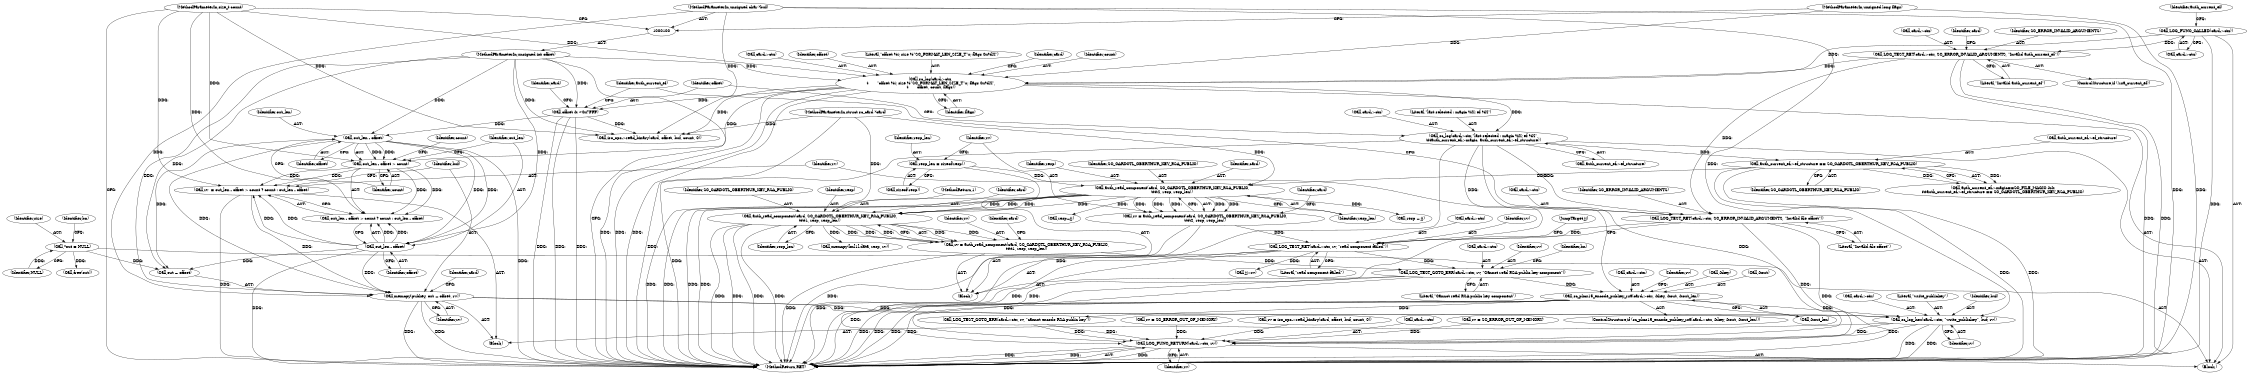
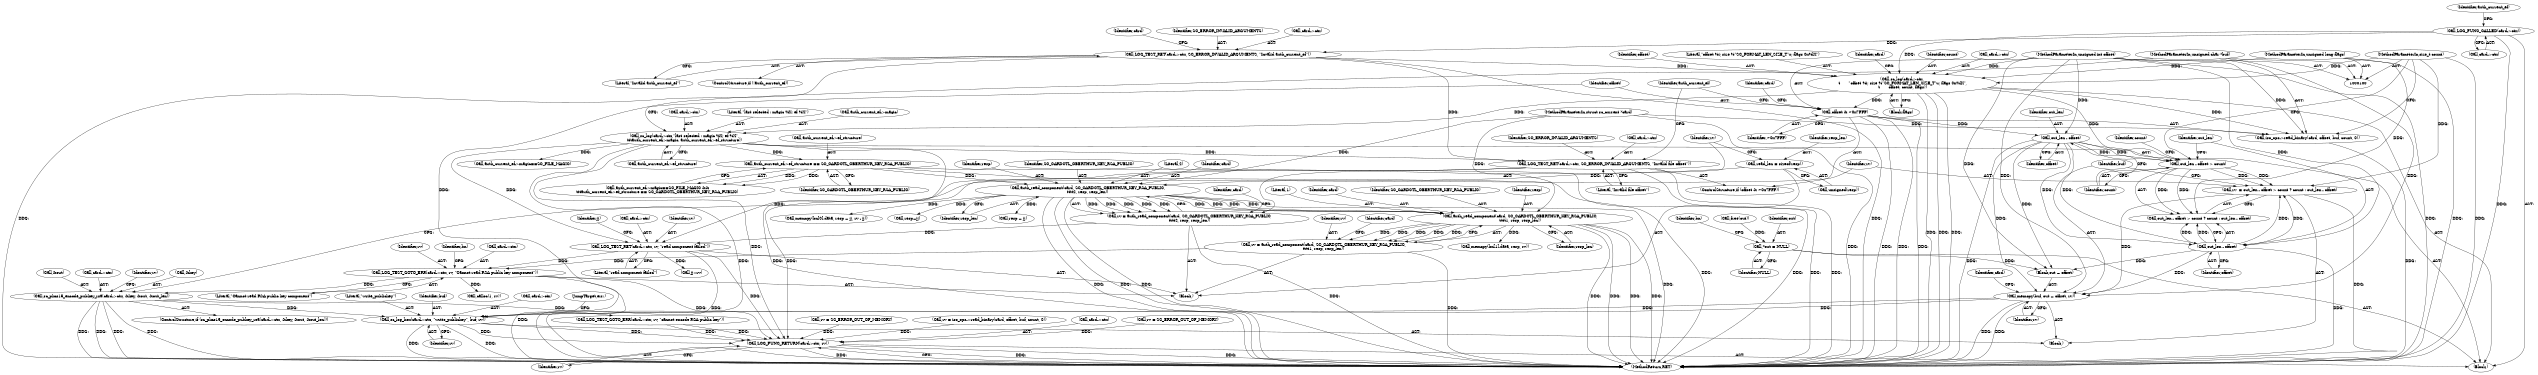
edge "(MethodParameterIn,size_t count)" -> "1000100": label "CFG: " -> "AST: "
edge "(MethodParameterIn,unsigned long flags)" -> "1000100": label "CFG: " -> "AST: "
edge "1000100" -> "(MethodParameterIn,unsigned int offset)": reversed
edge "(MethodParameterIn,size_t count)" -> "(Call,iso_ops->read_binary(card, offset, buf, count, 0))": label "DDG: " -> "CFG: "
edge "(MethodParameterIn,unsigned char *buf)" -> "(Call,iso_ops->read_binary(card, offset, buf, count, 0))": label "DDG: " -> "AST: "
edge "(MethodParameterIn,size_t count)" -> "(Call,out_len - offset > count)": label "DDG: " -> "CFG: "
edge "(MethodParameterIn,unsigned int offset)" -> "(Call,offset & ~0x7FFF)": label "DDG: " -> "AST: "
node "(ControlStructure,if (!rsa_current_ef))": label "(ControlStructure,if (!rsa_current_ef))" -> "(ControlStructure,if (!auth_current_ef))"
node "(MethodParameterIn,struct sc_card *card)": label "(MethodParameterIn,struct sc_card *card)" -> "(MethodParameterIn,struct sc_current *card)"
node "(Call,auth_current_ef->magic)": added
node "(Identifier,flags)": label "(Identifier,flags)" -> "(Block,flags)"
edge "(Call,offset & ~0x7FFF)" -> "(Call,iso_ops->read_binary(card, offset, buf, count, 0))": label "DDG: " -> "AST: "
node "(Identifier,~0x7FFF)": added
edge "(MethodParameterIn,size_t count)" -> "(Call,out_len - offset > count ? count : out_len - offset)": now "(MethodParameterIn,unsigned long flags)" -> "(Call,out_len - offset > count ? count : out_len - offset)"
node "(Call,auth_current_ef->magic==SC_FILE_MAGIC)": added
node "(Call,resp_len = sizeof(resp))": label "(Call,resp_len = sizeof(resp))" -> "(Call,read_len = sizeof(resp))"
node "(Literal,2)": added
edge "(MethodParameterIn,unsigned char *buf)" -> "(MethodReturn,RET)": now "(Call,iso_ops->read_binary(card, offset, buf, count, 0))" -> "(MethodReturn,RET)"
edge "(MethodParameterIn,size_t count)" -> "(MethodReturn,RET)": label "CFG: " -> "DDG: "
node "(Call,sizeof(resp))": label "(Call,sizeof(resp))" -> "(Call,unsigned(resp))"
node "(MethodReturn,1)": label "(MethodReturn,1)" -> "(Literal,1)"
node "(ControlStructure,if (offset & ~0x7FFF))": added
node "(Identifier,size)": label "(Identifier,size)" -> "(Identifier,out)"
edge "(MethodParameterIn,unsigned int offset)" -> "(MethodReturn,RET)": label "CFG: " -> "DDG: "
node "(Call,memcpy(bn[0].data, resp + jj, rv - jj))": added
node "(JumpTarget,jj)": label "(JumpTarget,jj)" -> "(Identifier,jj)"
edge "(Call,*out = NULL)" -> "(Call,free(out))": reversed
edge "(Identifier,NULL)" -> "(Call,*out = NULL)": label "DDG: " -> "AST: "
node "(Call,out + offset)": label "(Call,out + offset)" -> "(Block,out + offset)"
node "(Call,memcpy(pubkey, out + offset, rv))": label "(Call,memcpy(pubkey, out + offset, rv))" -> "(Call,memcpy(buf, out + offset, rv))"
node "(Call,calloc(1, rv))": added
node "(JumpTarget,err:)": added
node "(Call,&out_len)": removed
edge "(MethodReturn,RET)" -> "(Call,LOG_FUNC_RETURN(card->ctx, rv))": label "AST: " -> "CFG: "
